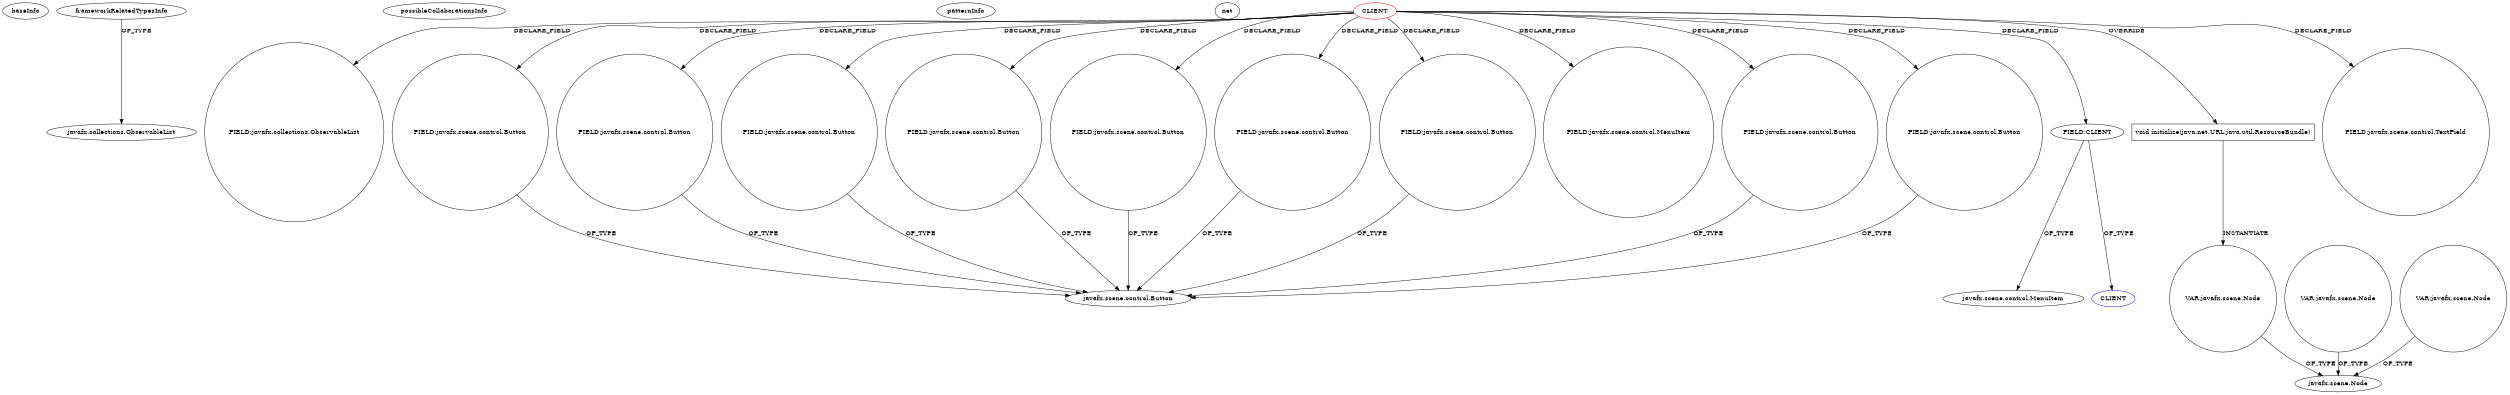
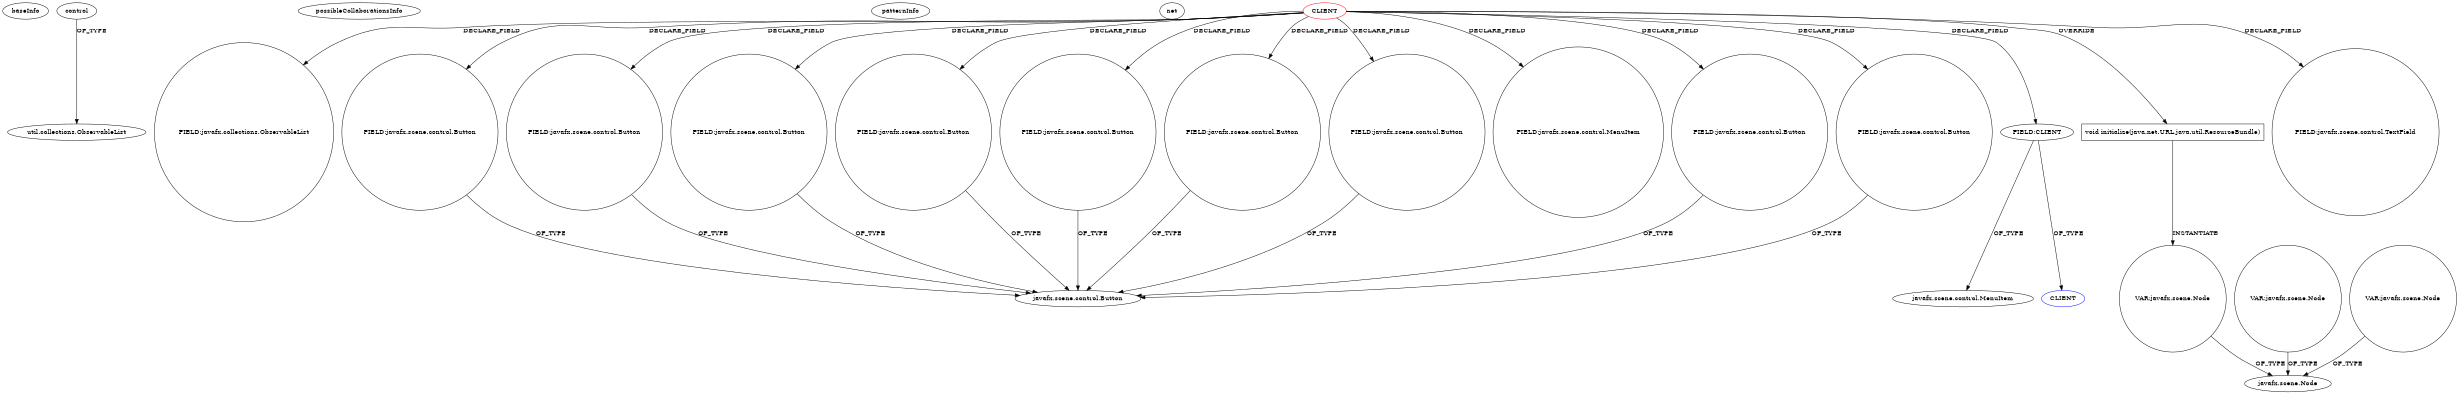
node "frameworkRelatedTypesInfo": label "frameworkRelatedTypesInfo" -> "control"
node "javafx.collections.ObservableList": label "javafx.collections.ObservableList" -> "util.collections.ObservableList"
